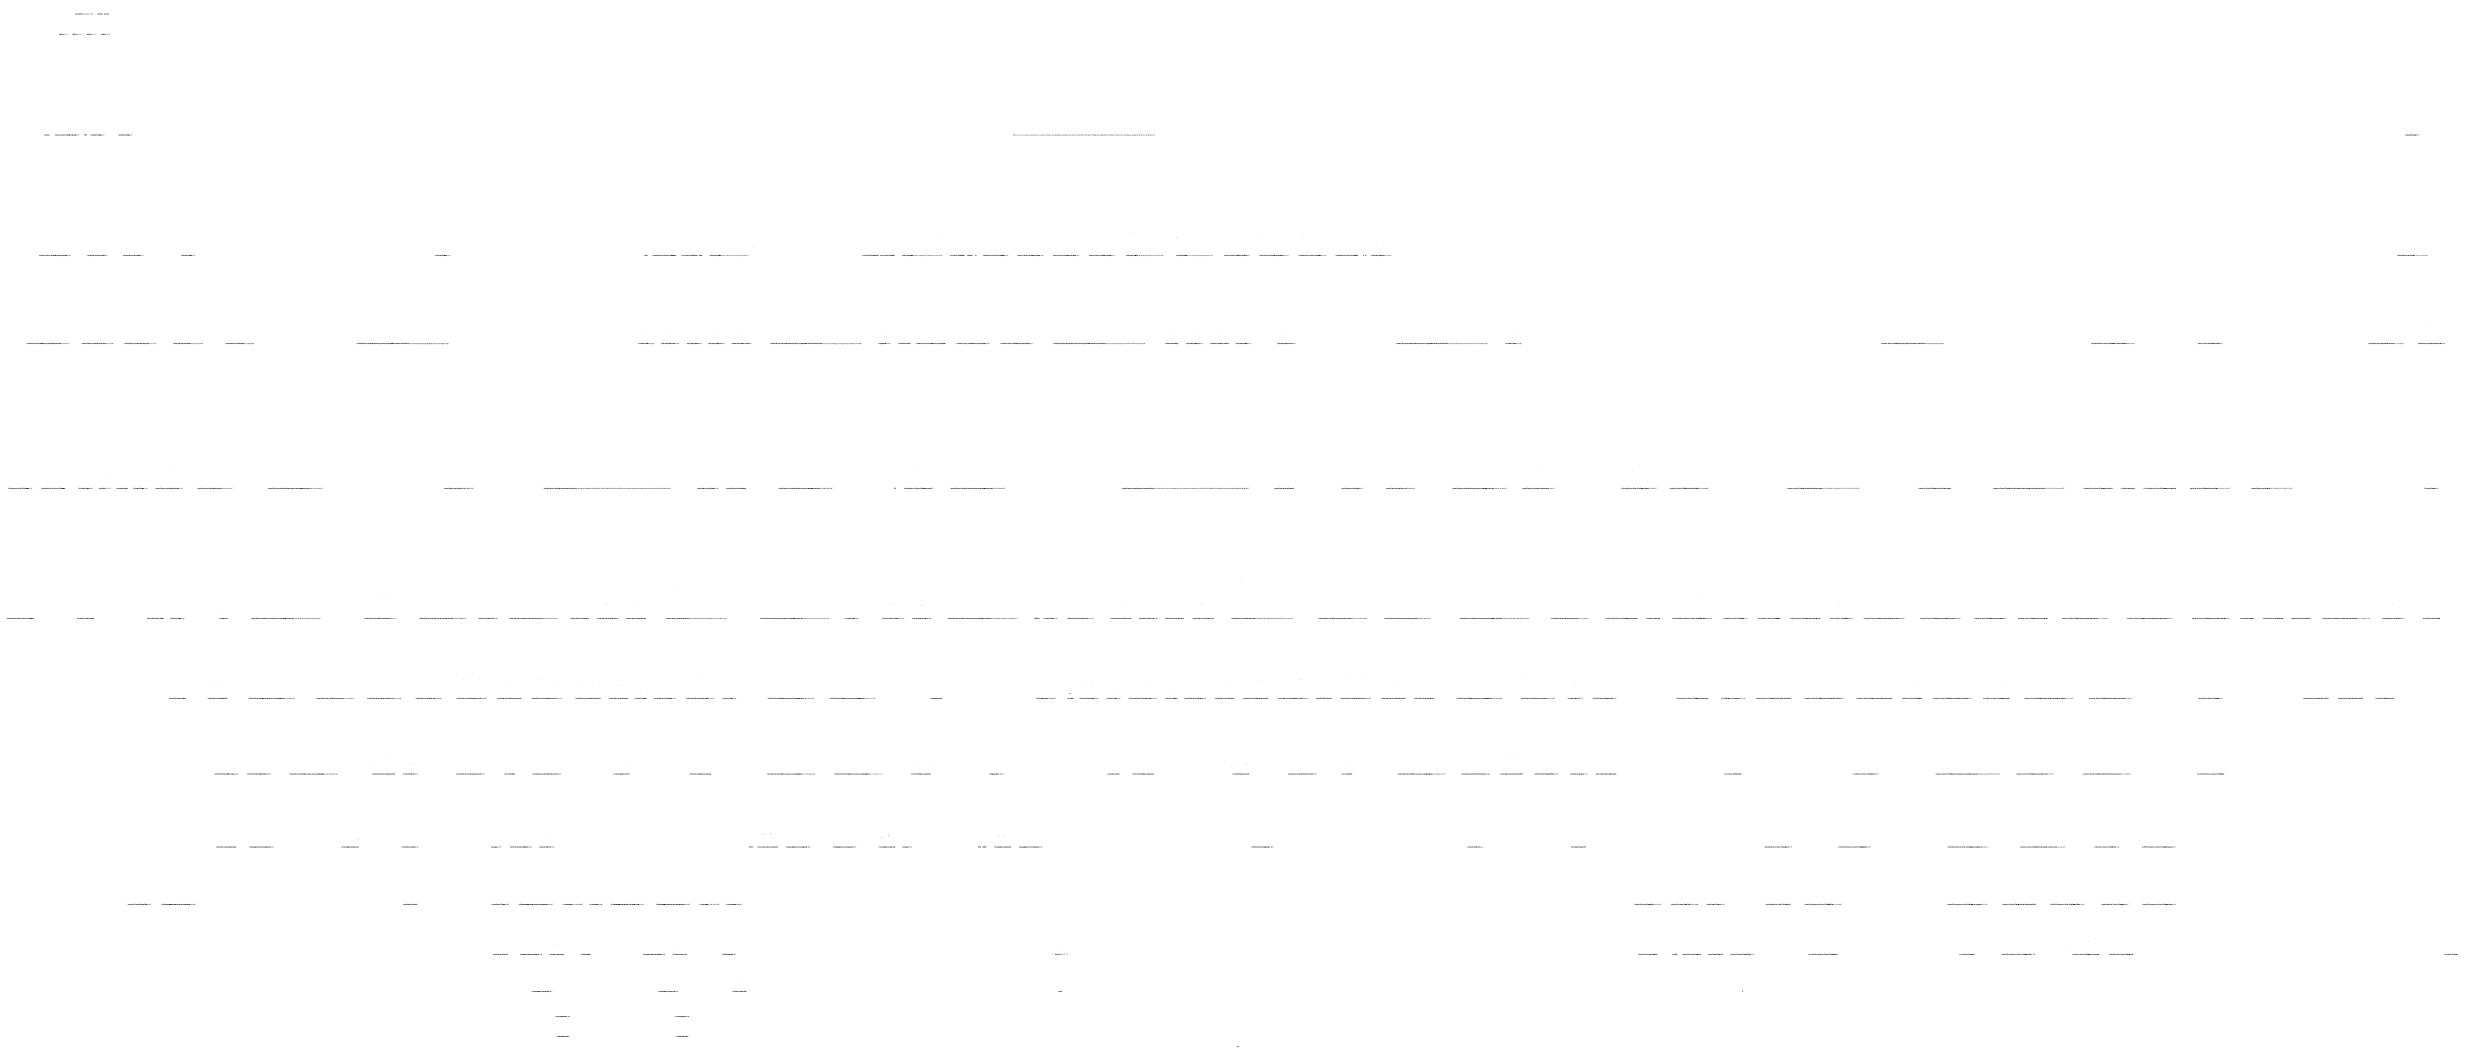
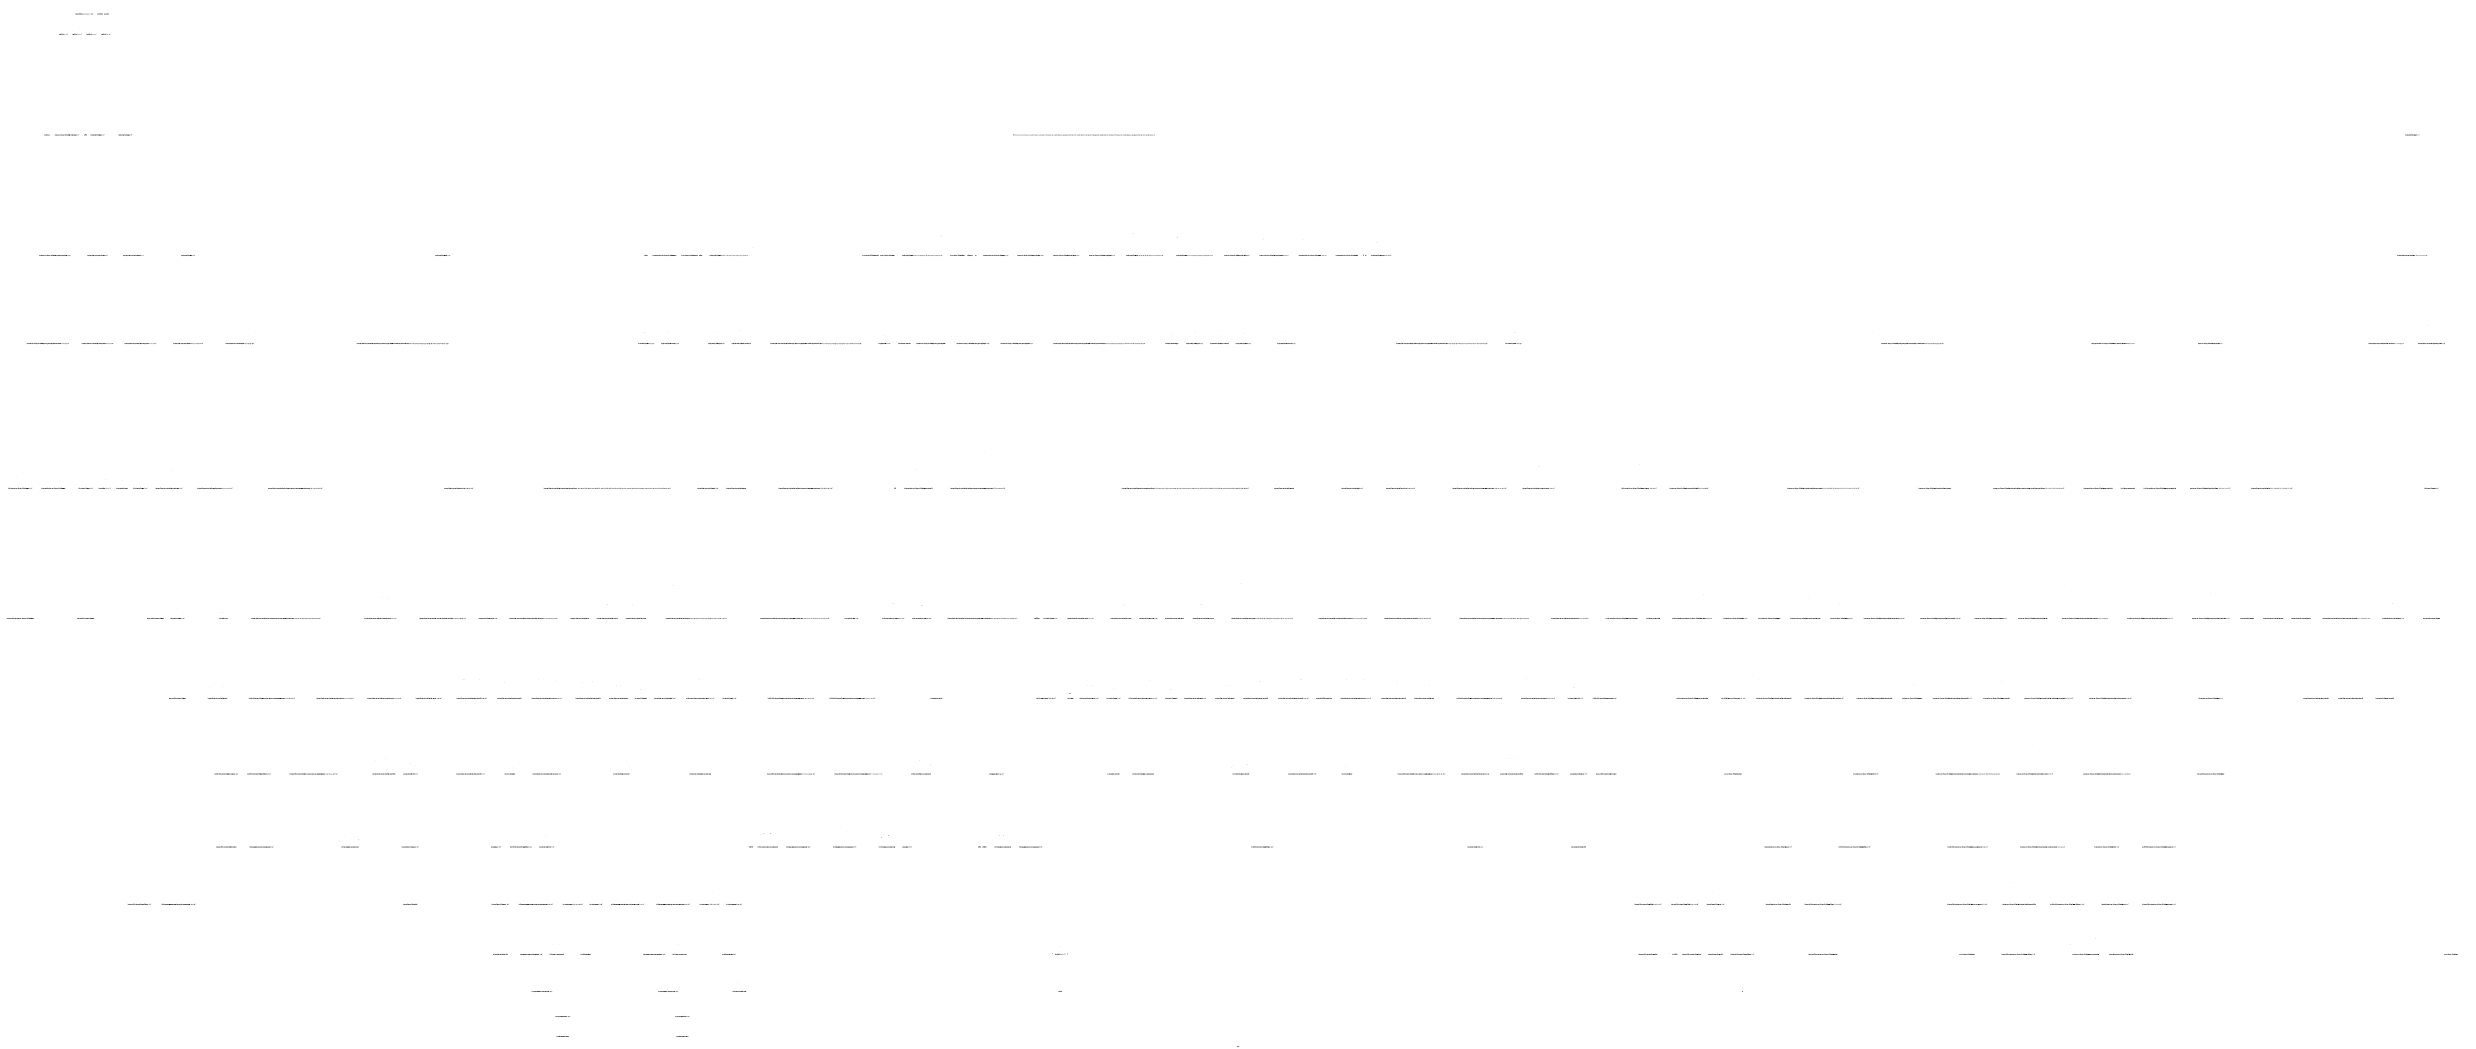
node "{_ZNSt3mapIciSt4lessIcESaISt4pairIKciEEE3endEv|{<s0>543}}": removed
